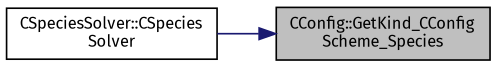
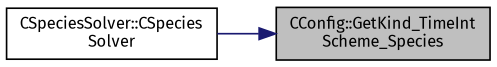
node "CConfig::GetKind_CConfig Scheme_Species": label "CConfig::GetKind_CConfig Scheme_Species" -> "CConfig::GetKind_TimeInt Scheme_Species"
